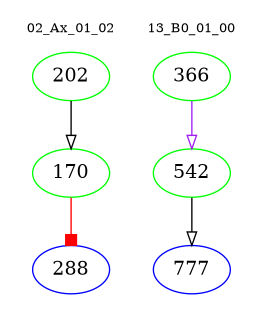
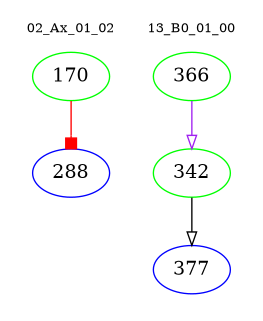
node "202": removed
node "542": label "542" -> "342"
node "777": label "777" -> "377"
